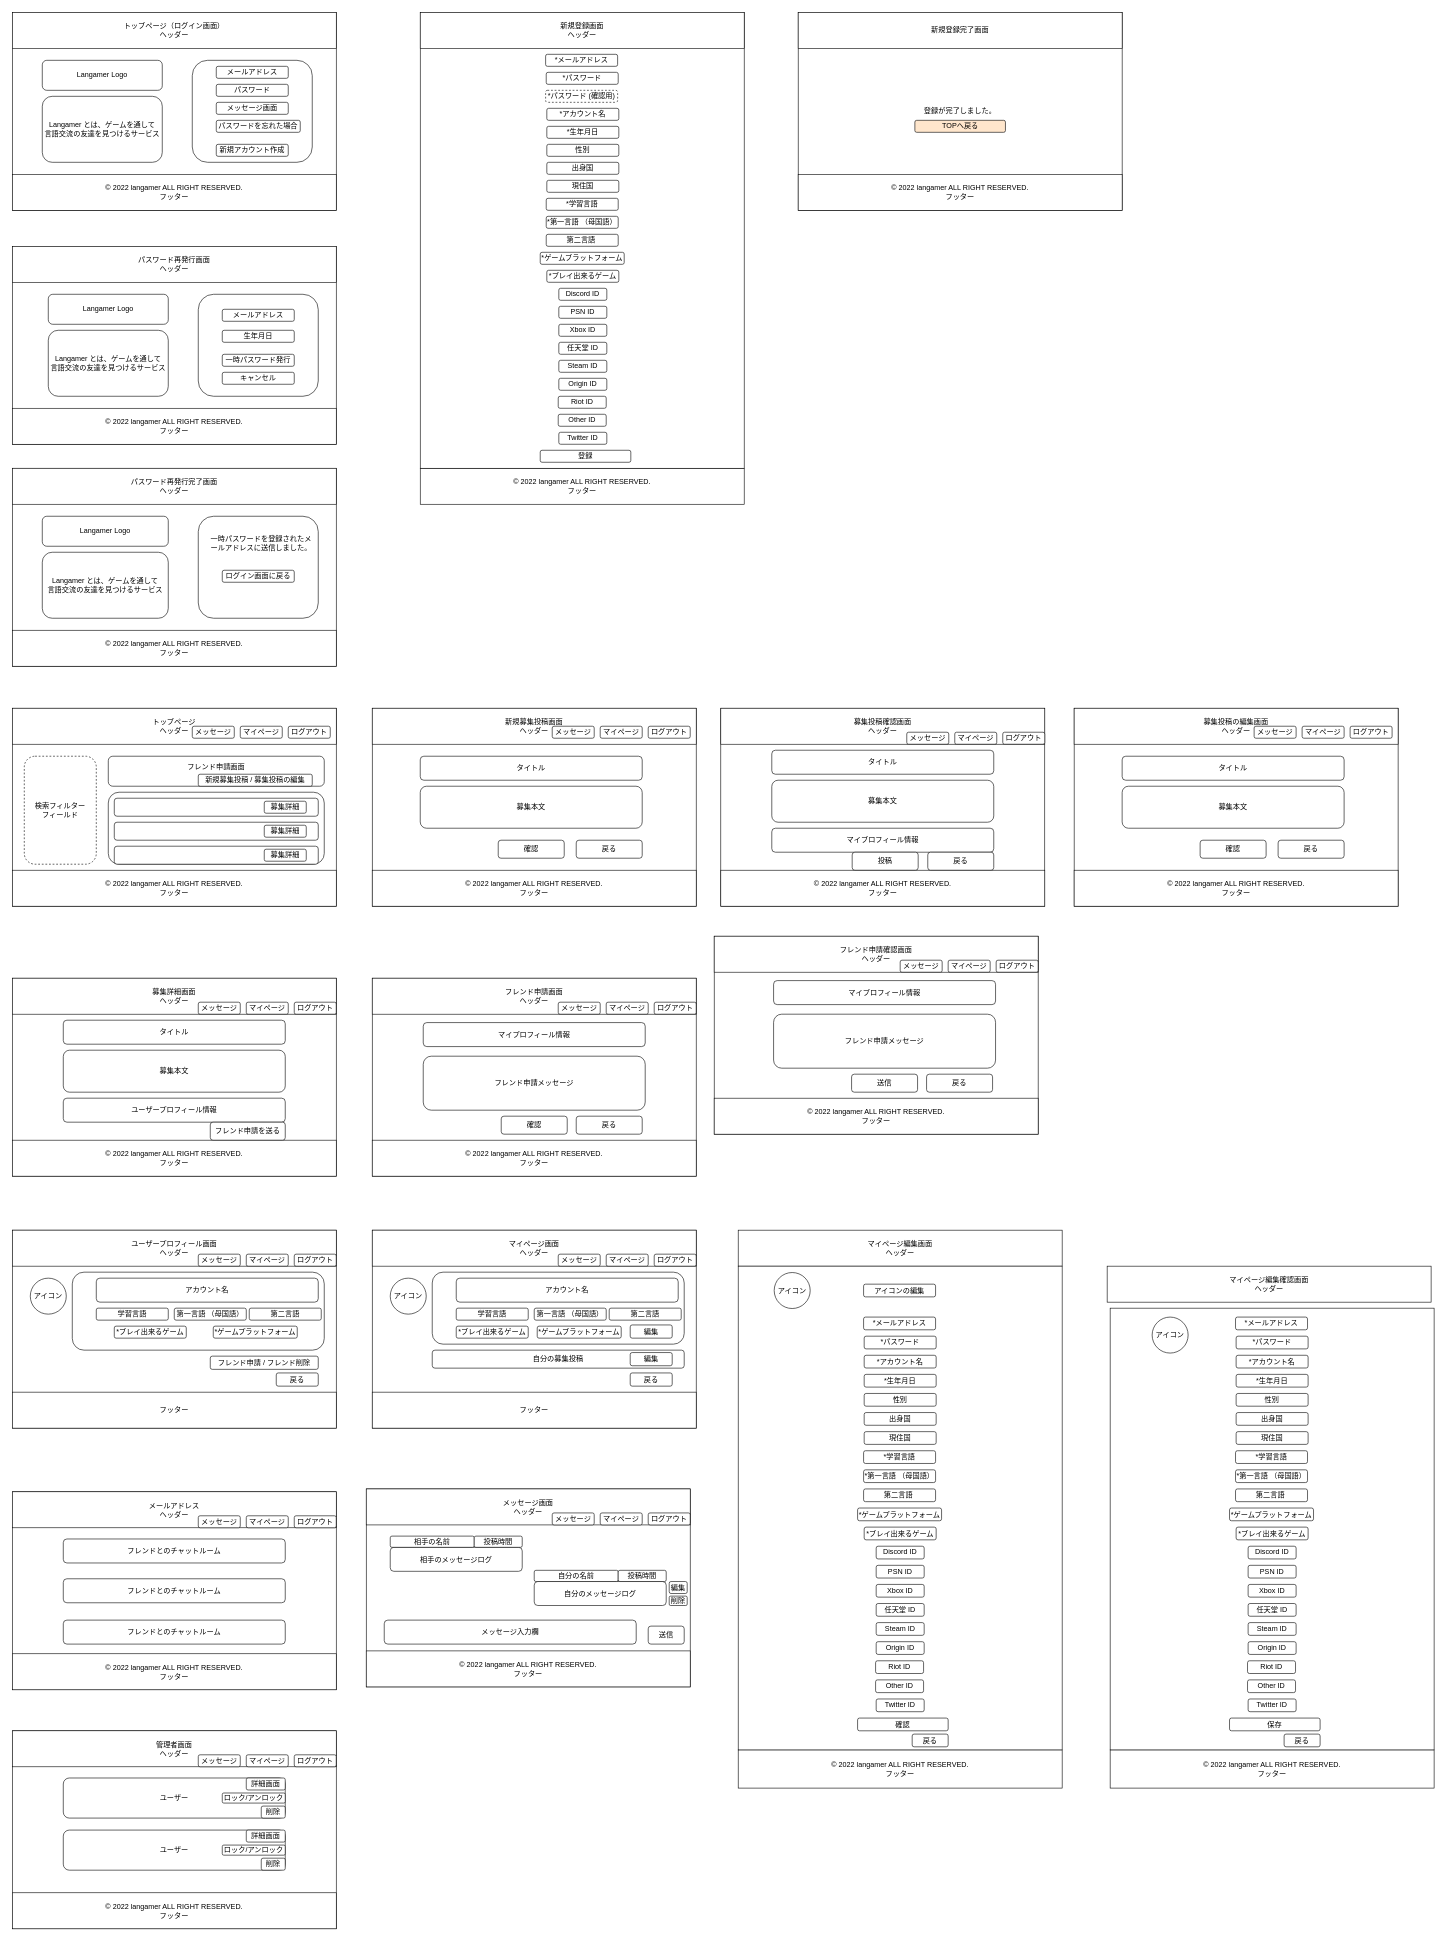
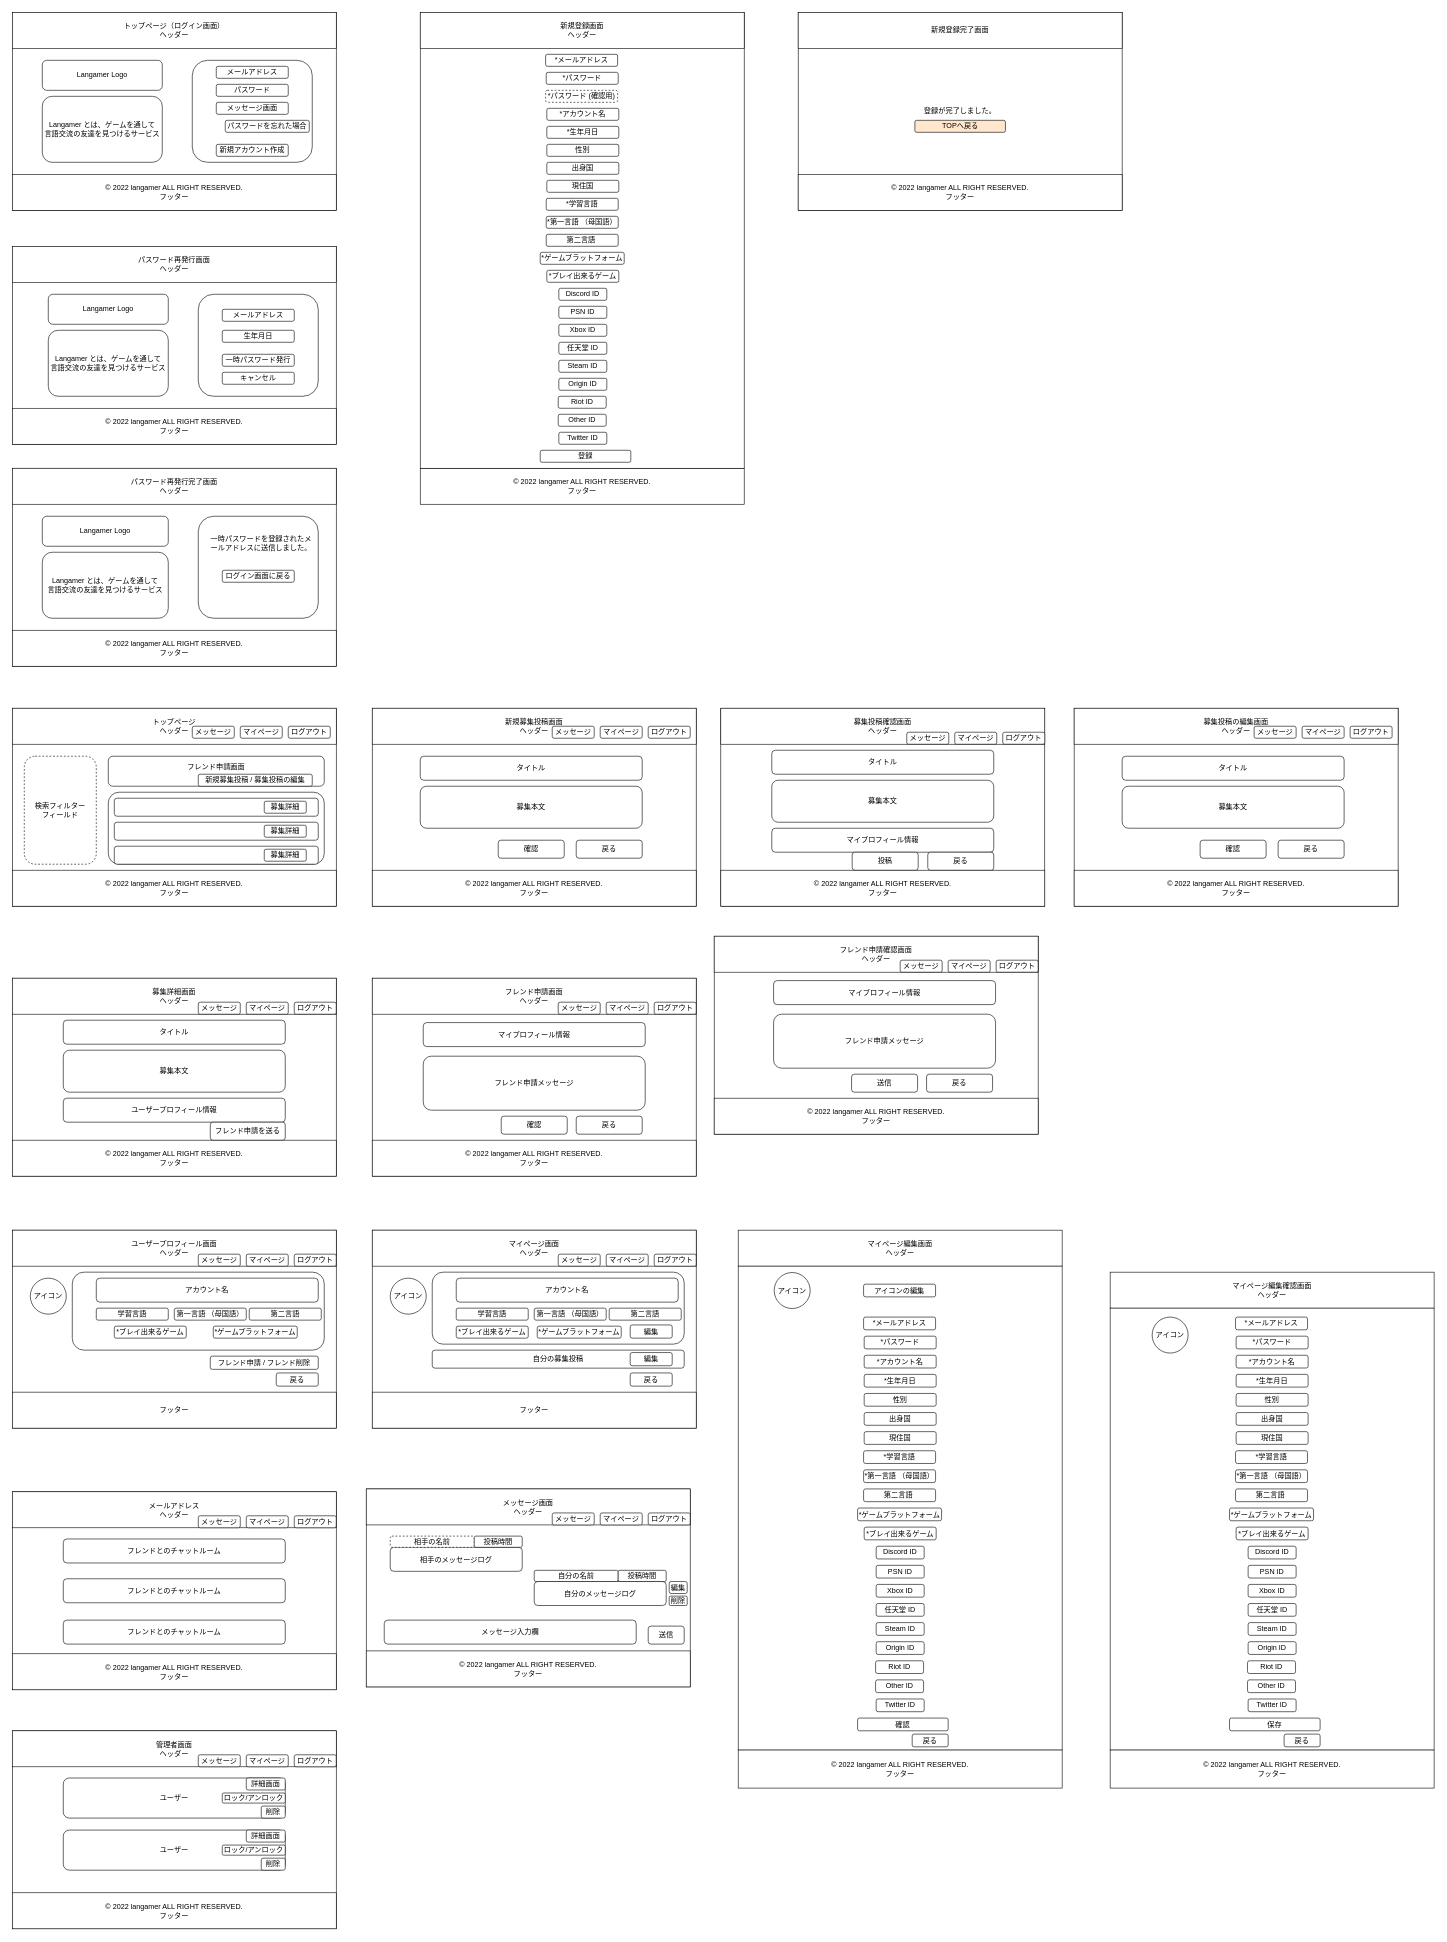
node "パスワードを忘れた場合": moved (258, 126) -> (267, 126)
node "マイページ編集確認画面 ヘッダー": moved (1269, 1284) -> (1272, 1290)
node "相手の名前": style solid -> dashed
